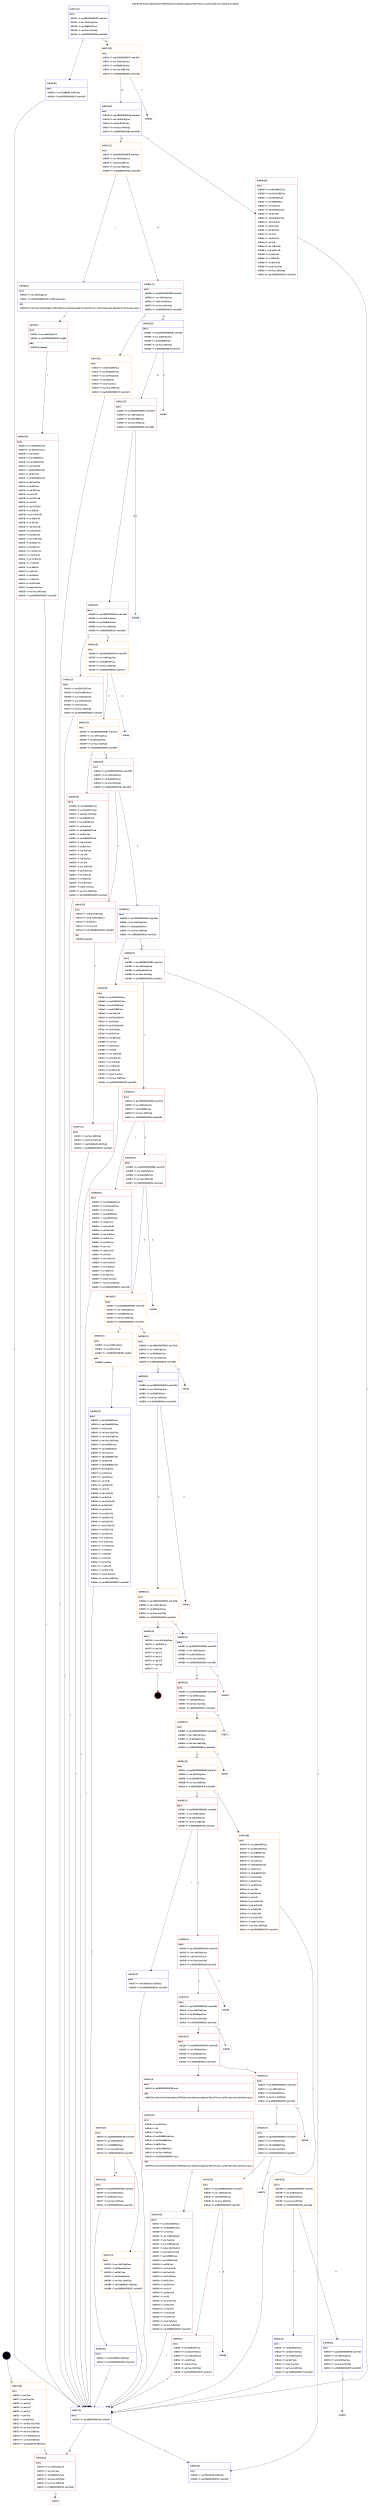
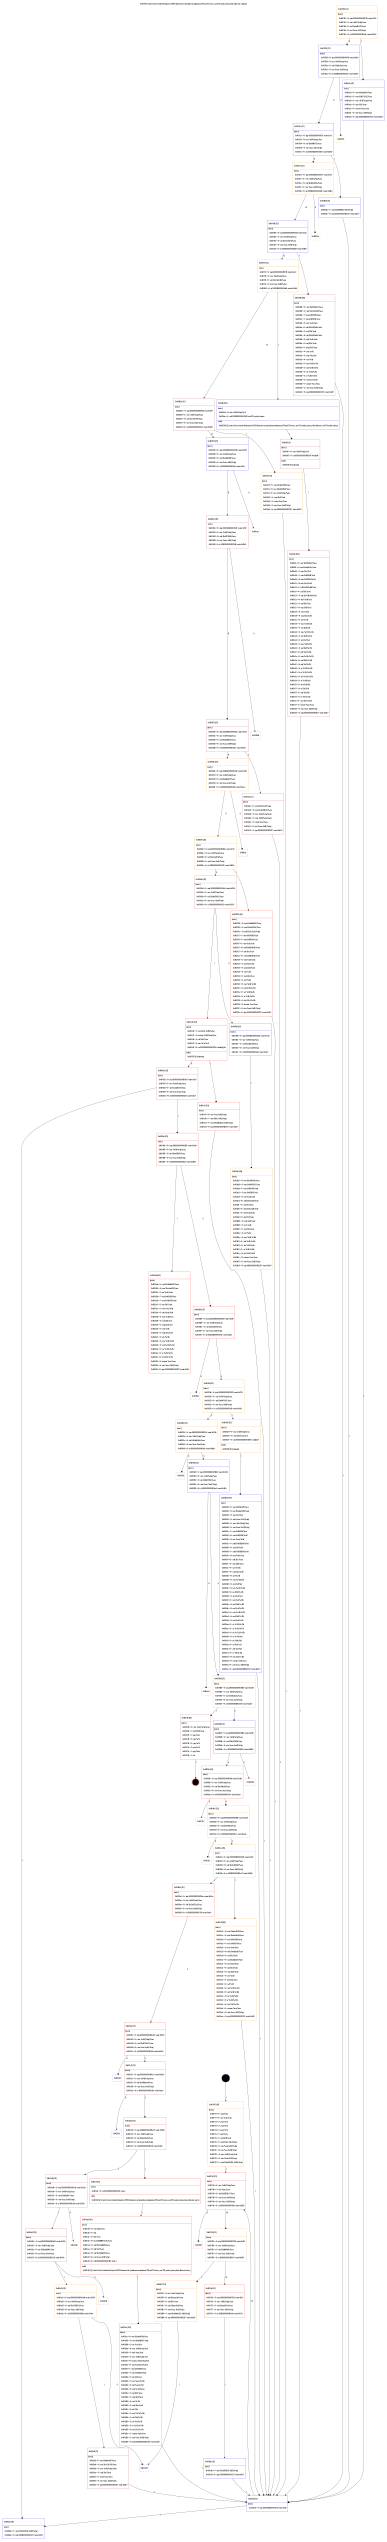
edge "0x401796 [22]" -> "0x4017ac [22]": added, label "17"
edge "0x4018b9 [25]" -> "0x4018d2 [25]": now "0x401c30 [23]" -> "0x4018d2 [25]"
edge "0x4020ad [83]" -> "0x402237 [5]": removed, label "1"
node "0x40215f [12]": removed
edge "0x40173d [23]" -> "0x401754 [22]": added, label "20"
edge "0x401d71 [31]" -> "0x402237 [5]": now "0x401d71 [31]" -> "0x401a94"
